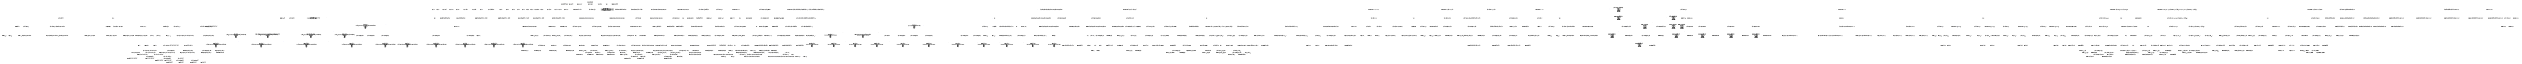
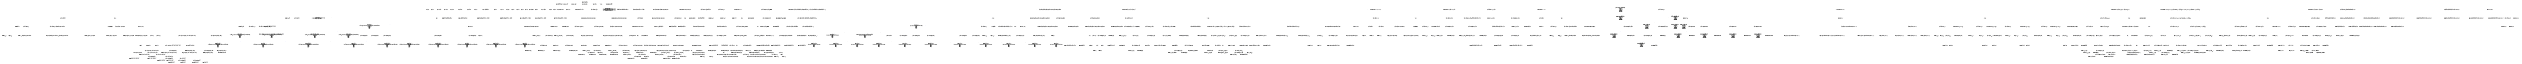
node "(LOCAL,elems: ieee802_11_elems)": added
node "(IDENTIFIER,v17,v17 = v15->wpa_sm)": added
node "(IDENTIFIER,v19,v19 = v18)": removed
node "(LITERAL,0,(v5 & 1) != 0)": removed
node "(IDENTIFIER,v19,v19 == 8)": removed
node "(IDENTIFIER,v20,v20 & 0x402)": removed
node "(IDENTIFIER,v15,!v15)": removed
node "(IDENTIFIER,elems,elems.wpa_ie_len + 2)": added
